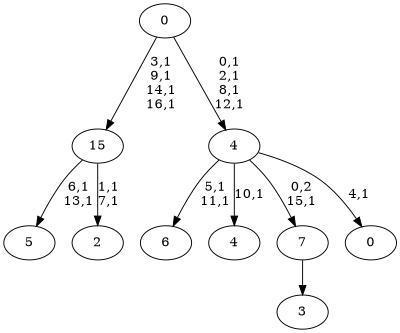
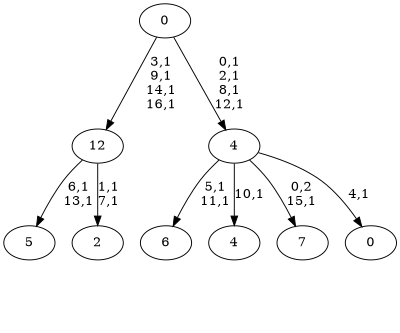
node "15": label "15" -> "12"
node "3": removed
